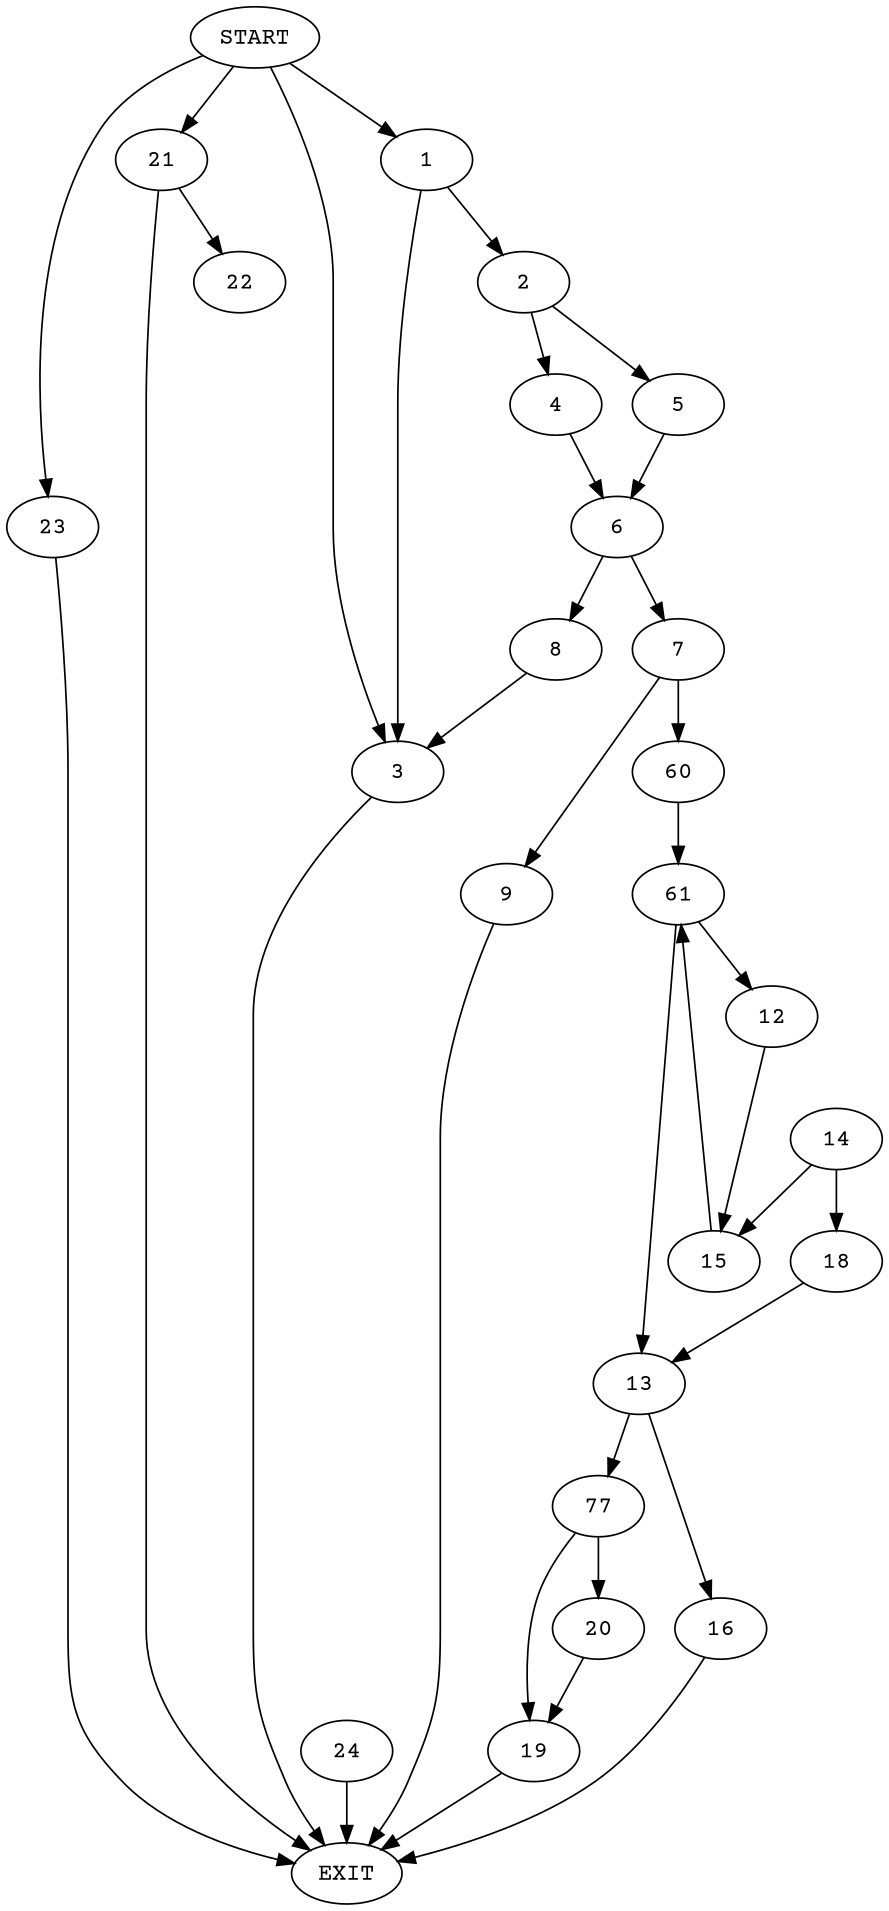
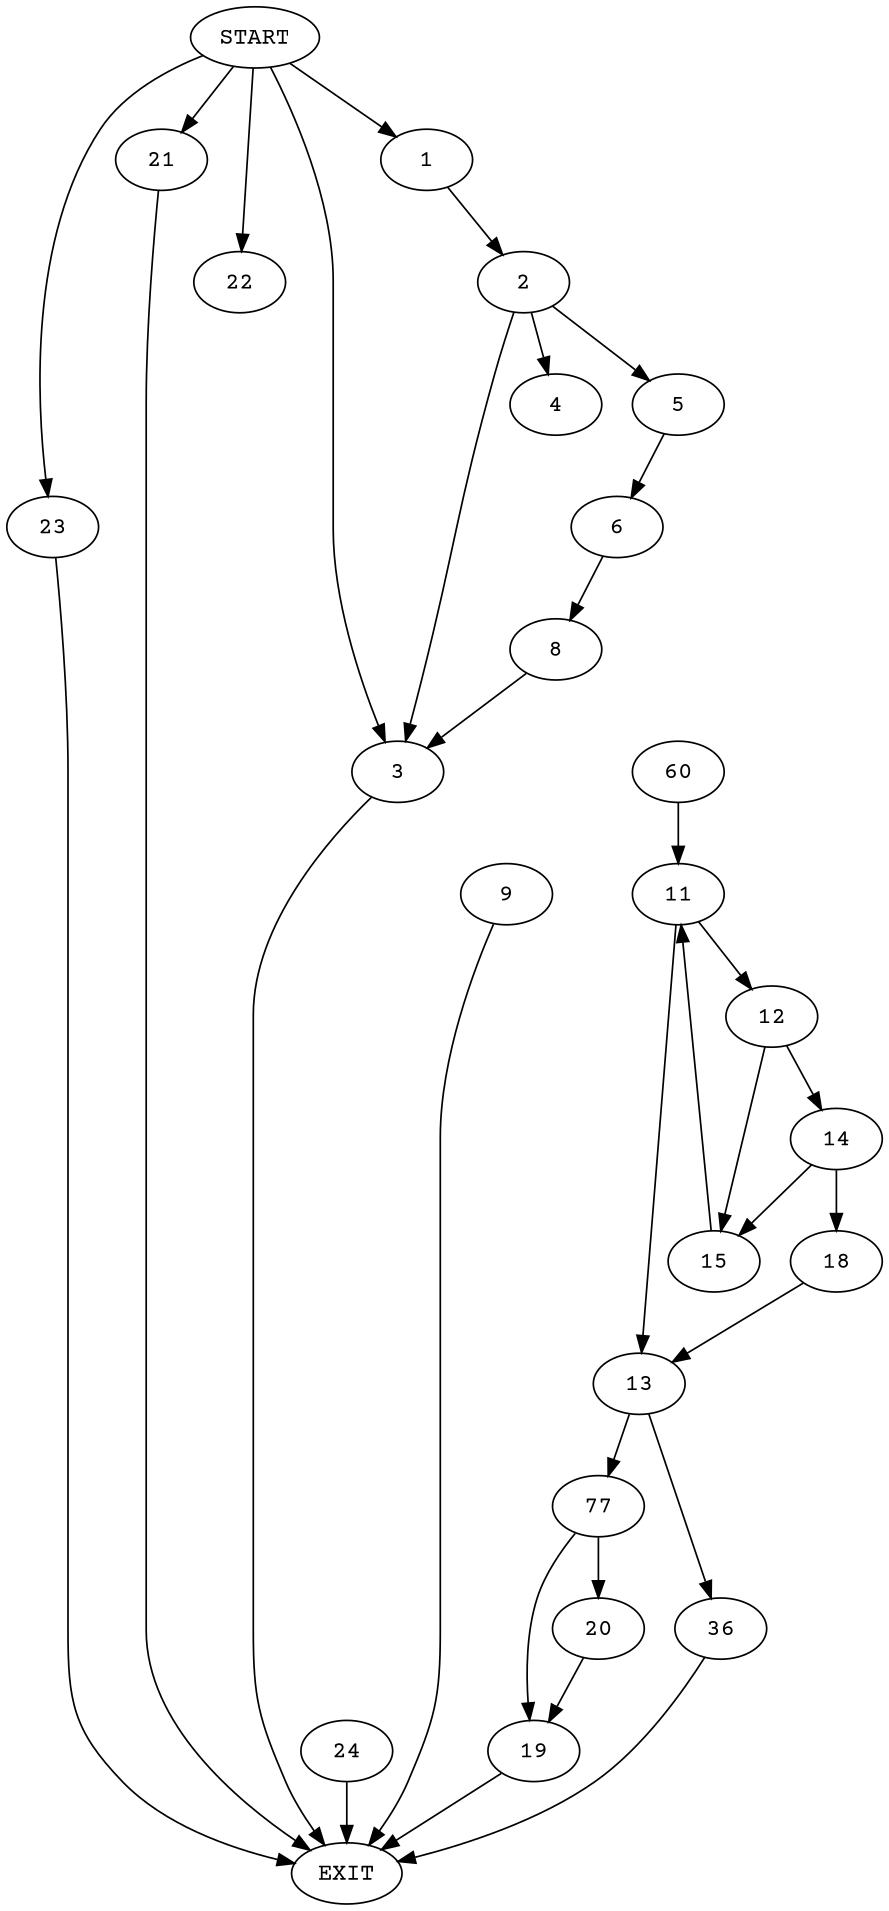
edge "21" -> "22": now "START" -> "22"
edge "1" -> "3": now "2" -> "3"
edge "4" -> "6": removed
node "7": removed
node "61": label "61" -> "11"
edge "12" -> "14": added
node "16": label "16" -> "36"
